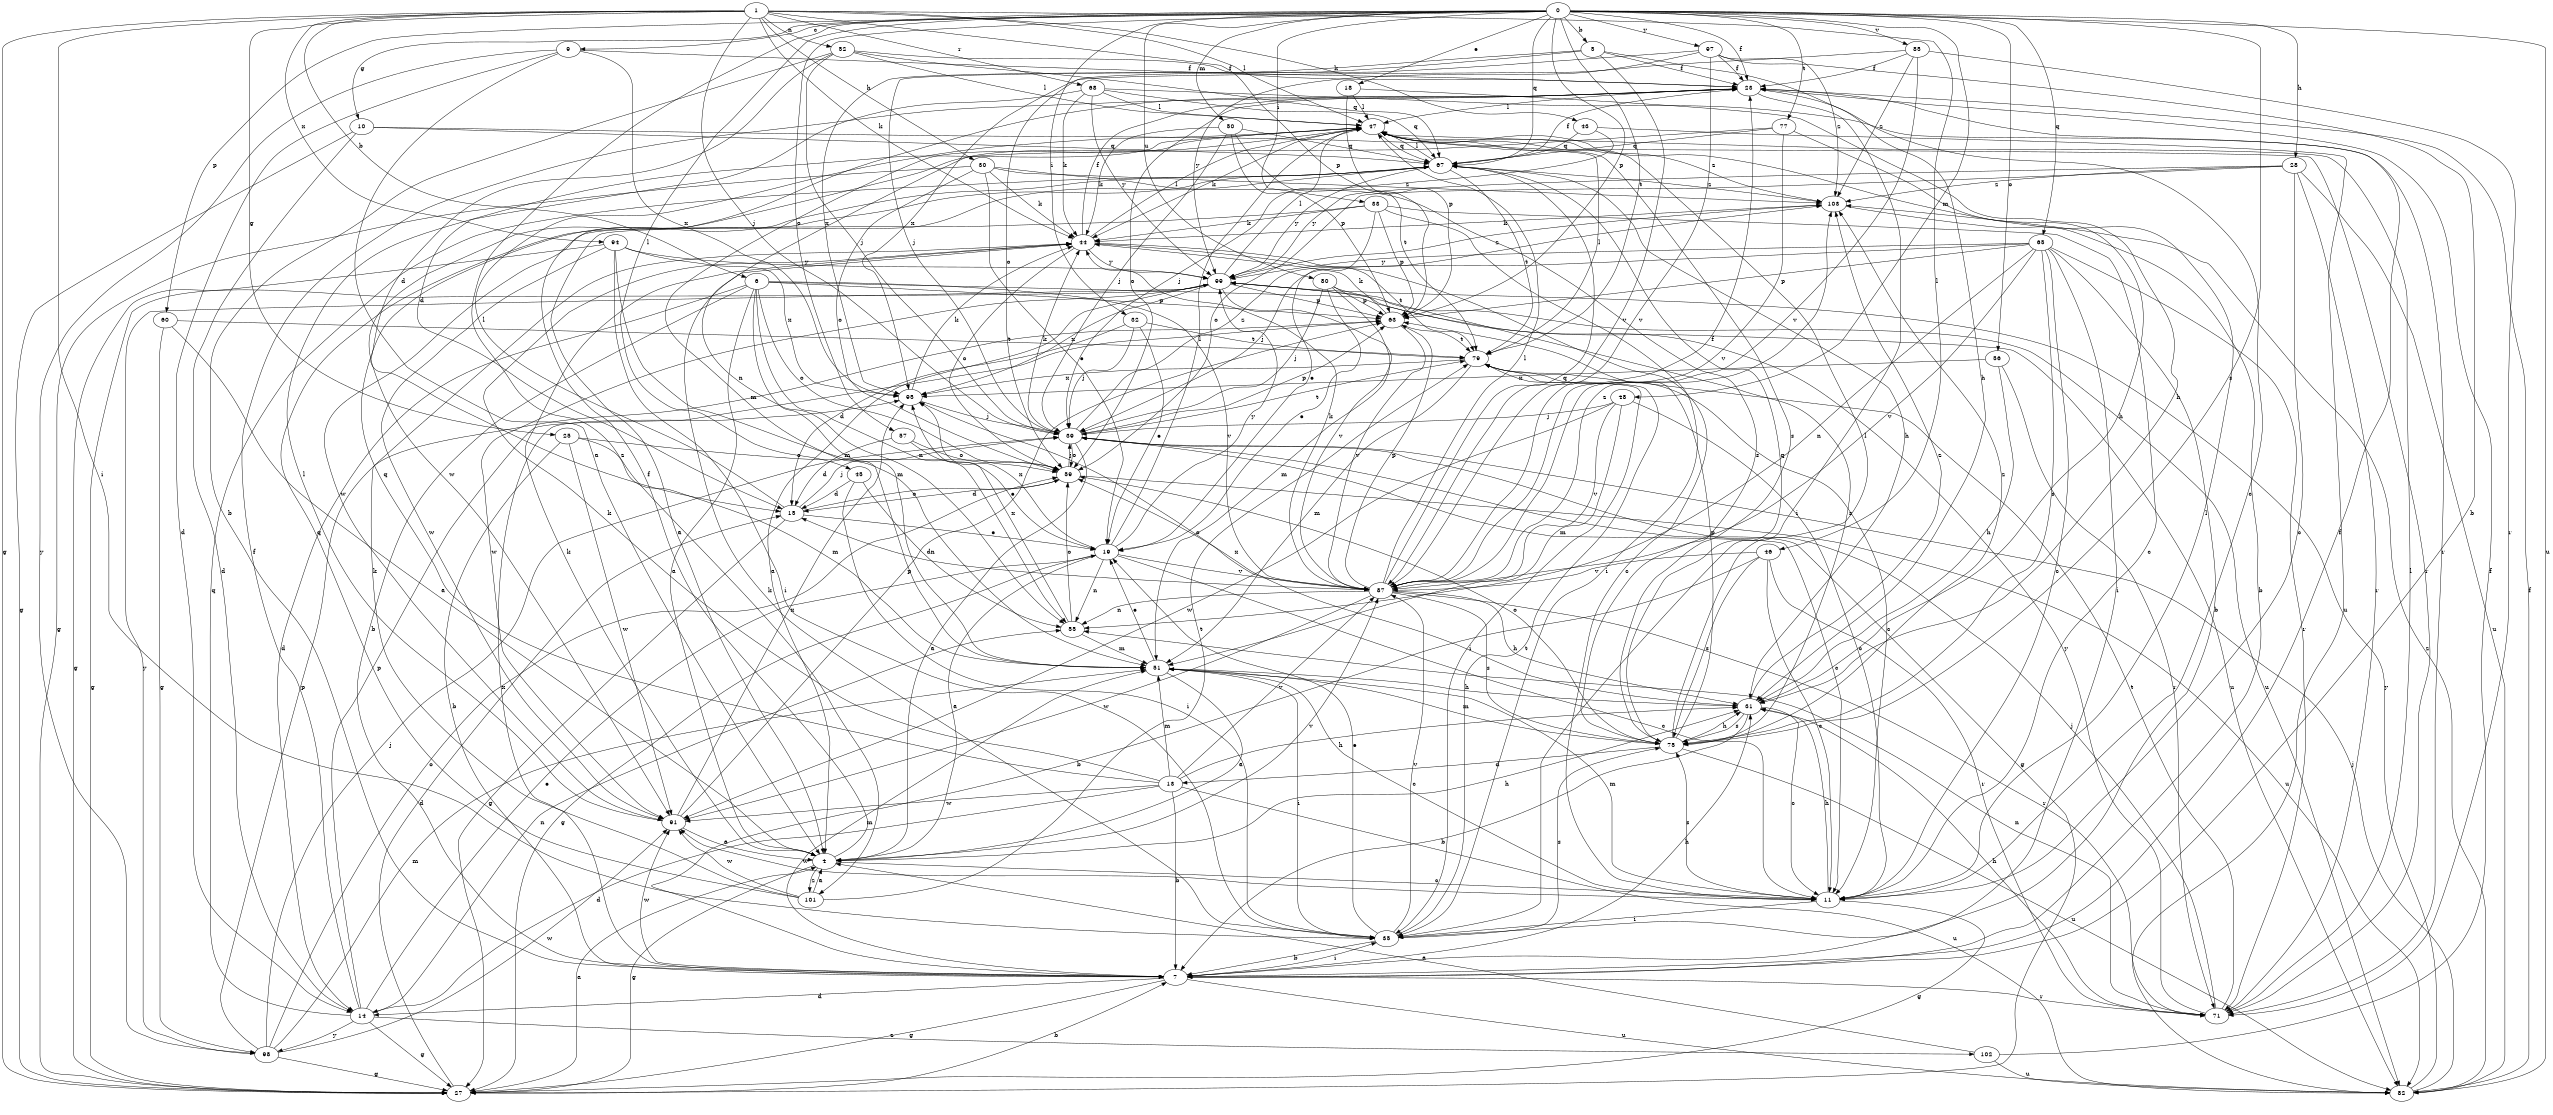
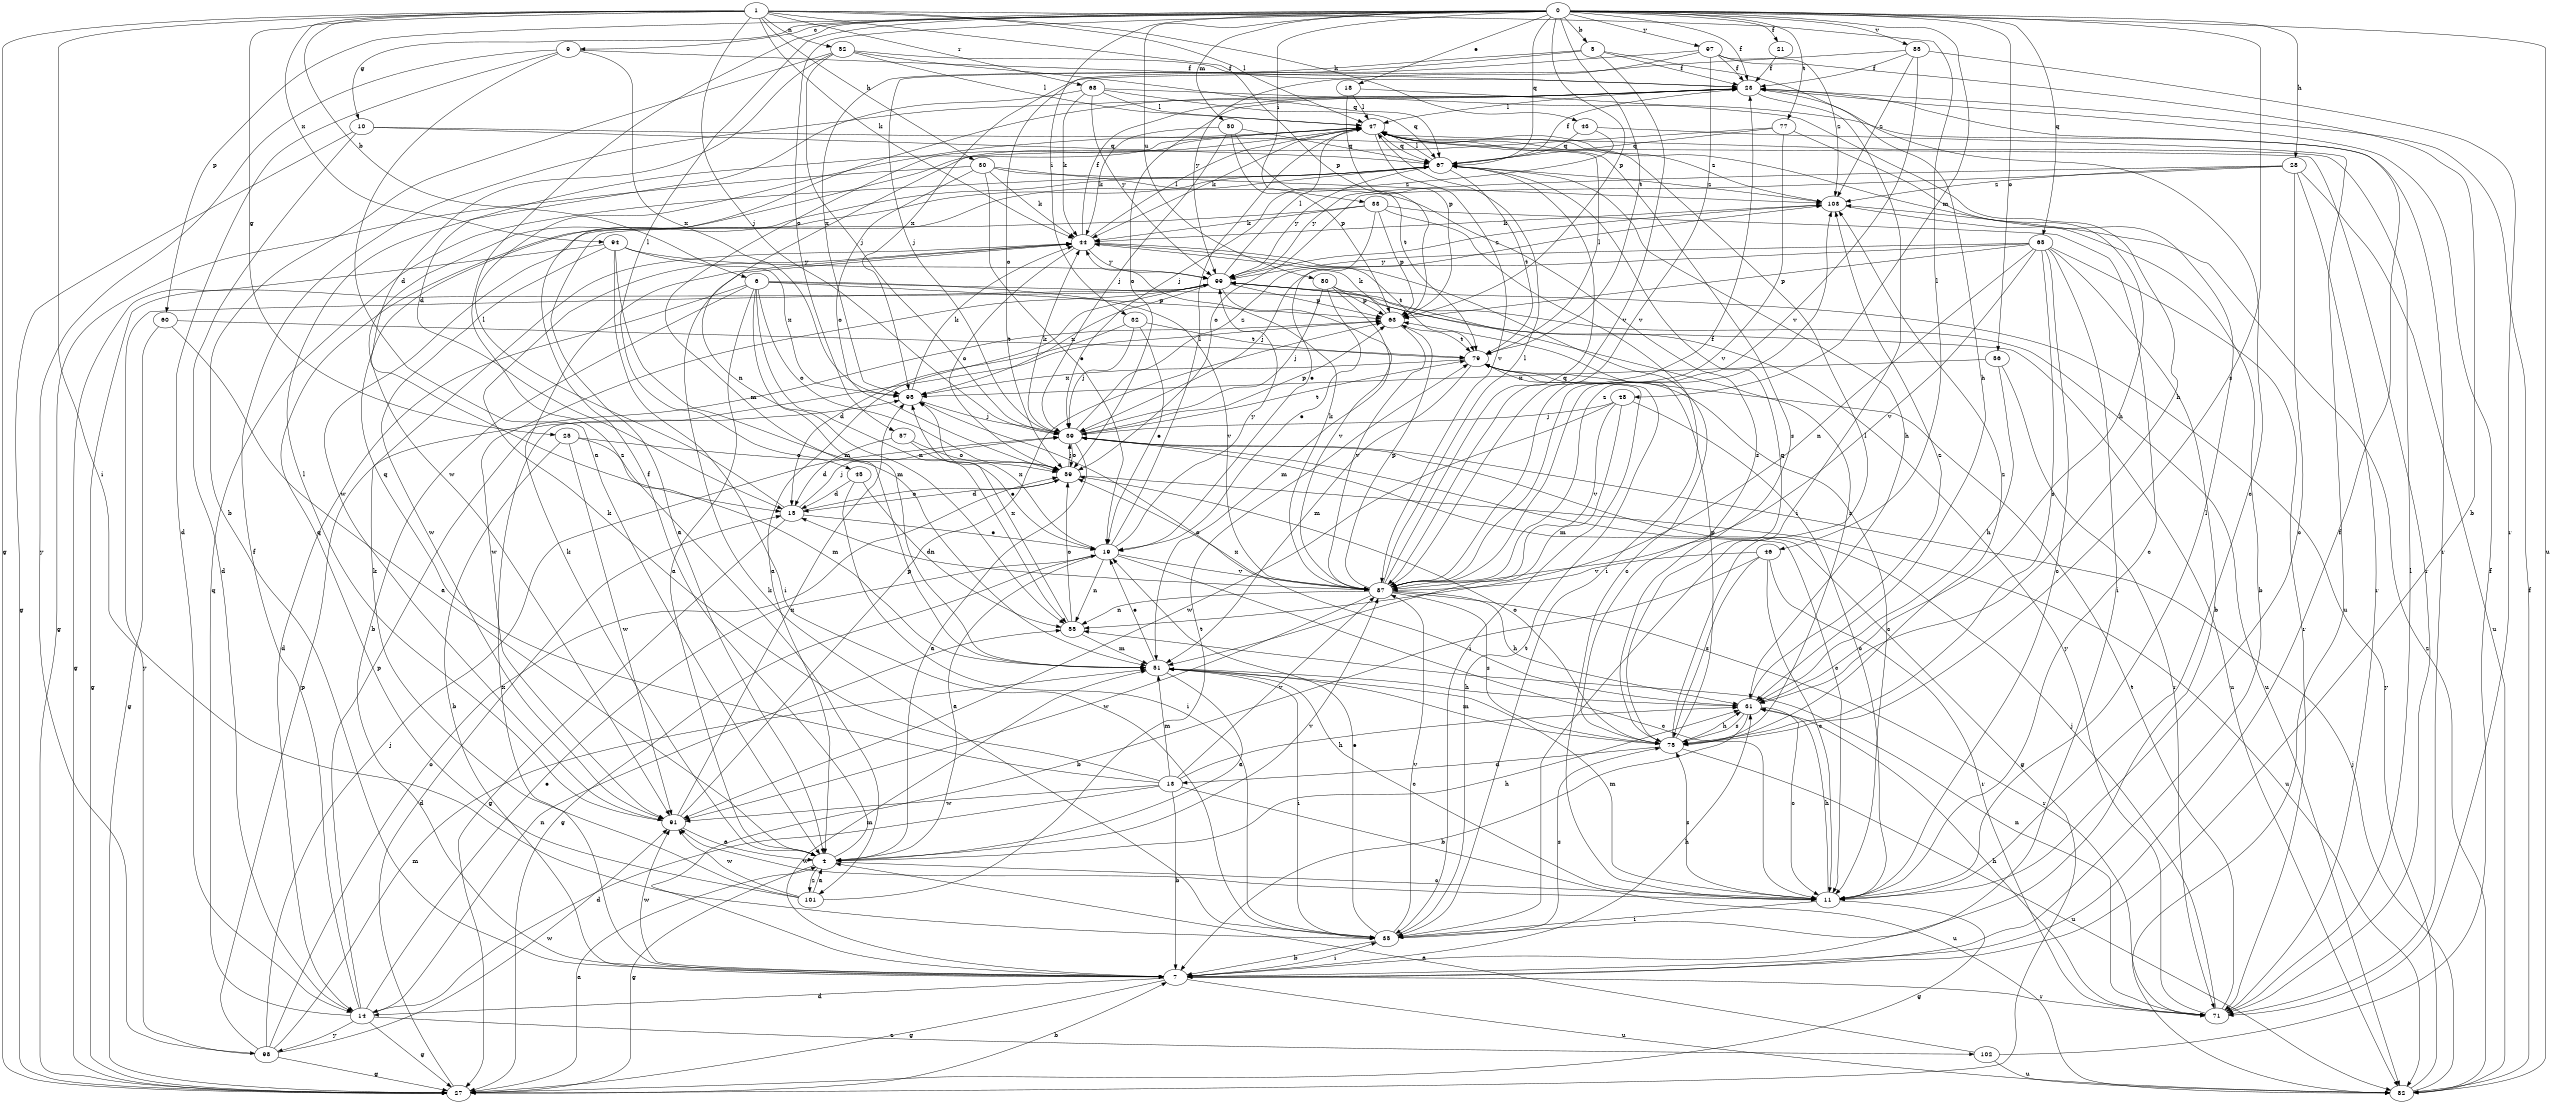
node "21": added
edge "47" -> "87": added, label "v"
edge "60" -> "98": now "60" -> "27"
